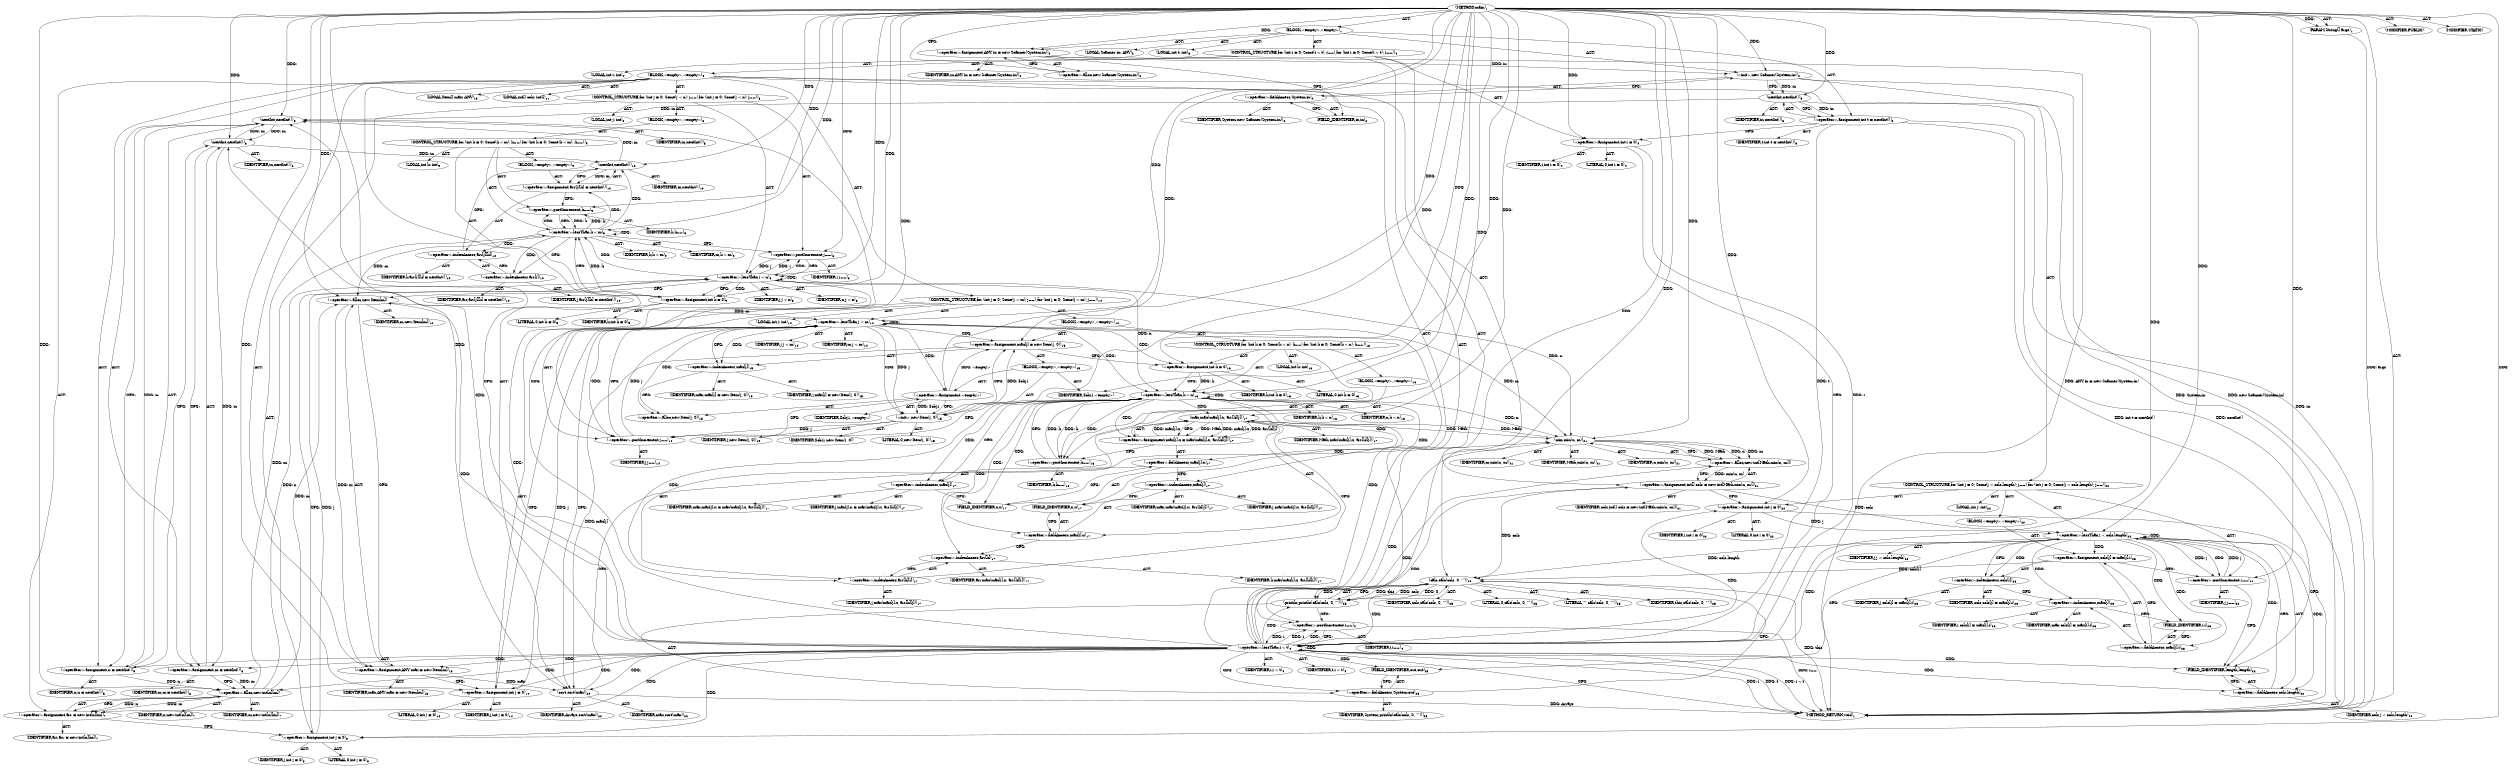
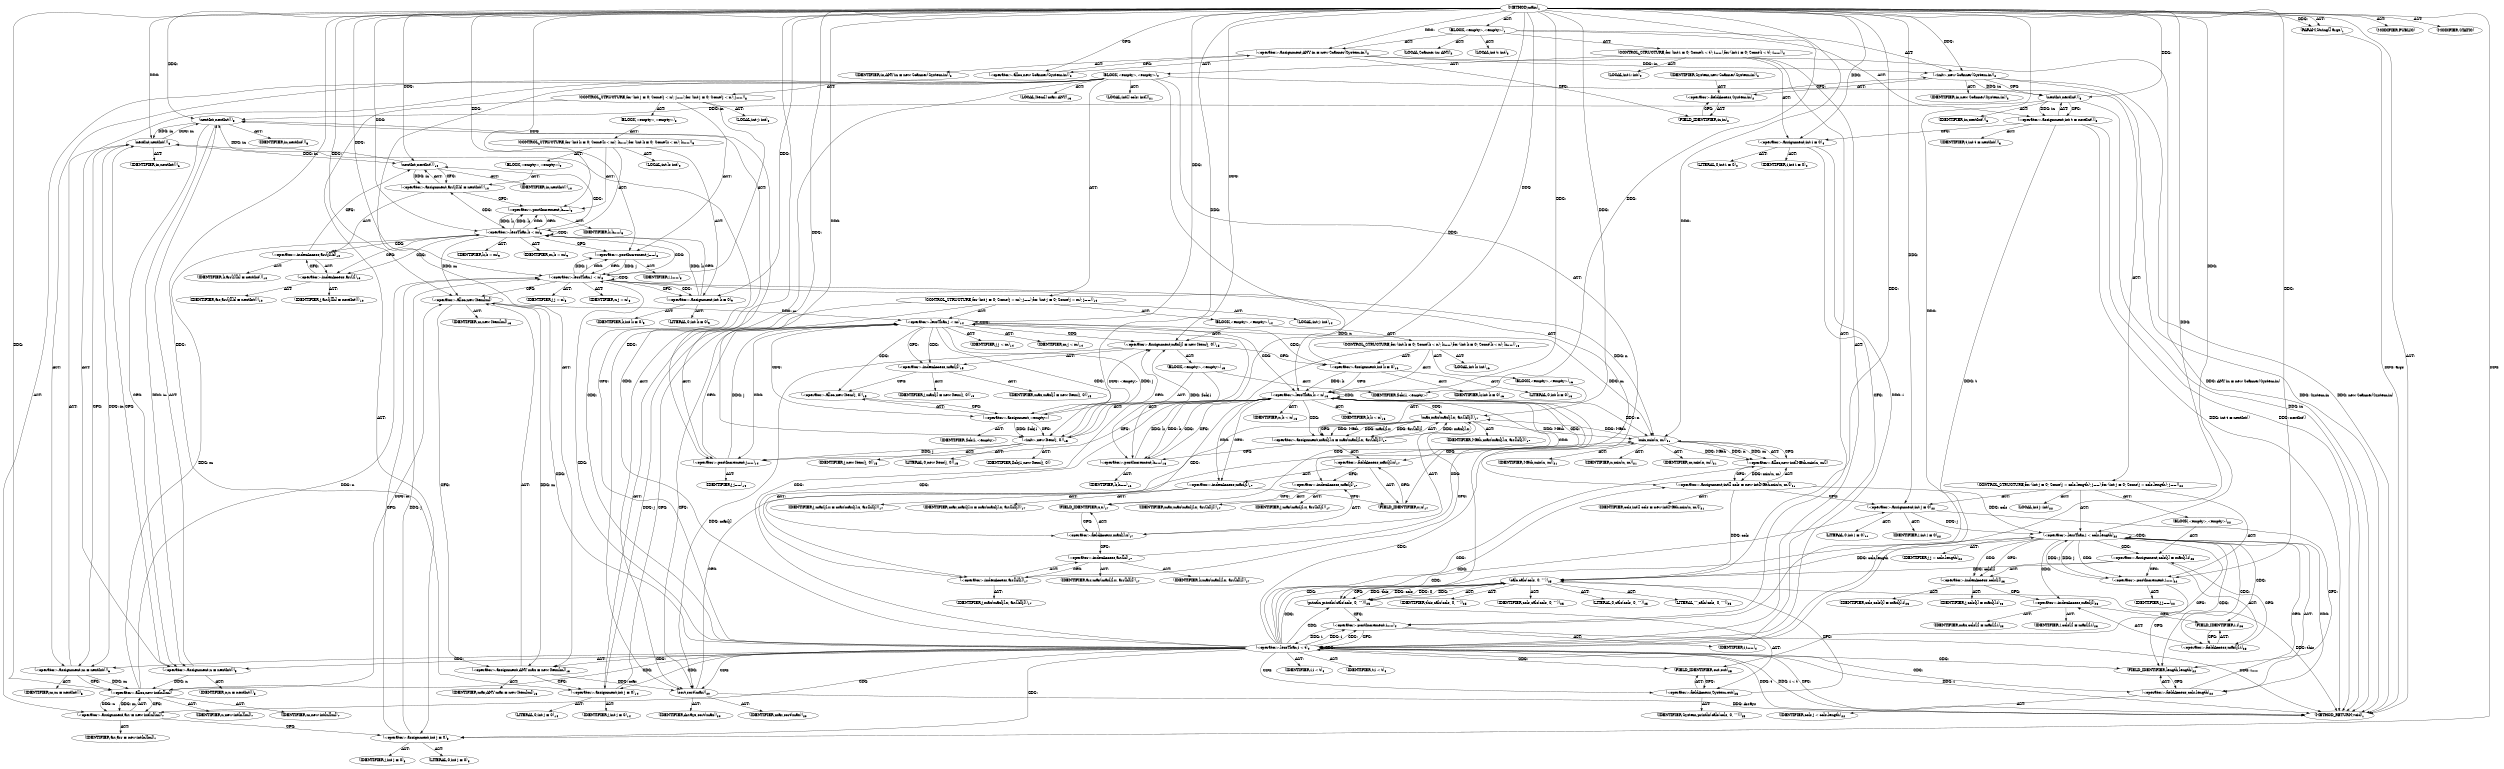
node "(IDENTIFIER,in,new Scanner(System.in))": added
edge "(<operator>.fieldAccess,System.in)" -> "(IDENTIFIER,System,new Scanner(System.in))": reversed
edge "(IDENTIFIER,j,new Item(j, 0))" -> "(<operator>.assignment,<empty>)": now "(<operator>.alloc,new Item(j, 0))" -> "(<operator>.assignment,<empty>)"
edge "(<operator>.lessThan,k < n)" -> "(<operator>.indexAccess,arr[k])": reversed
